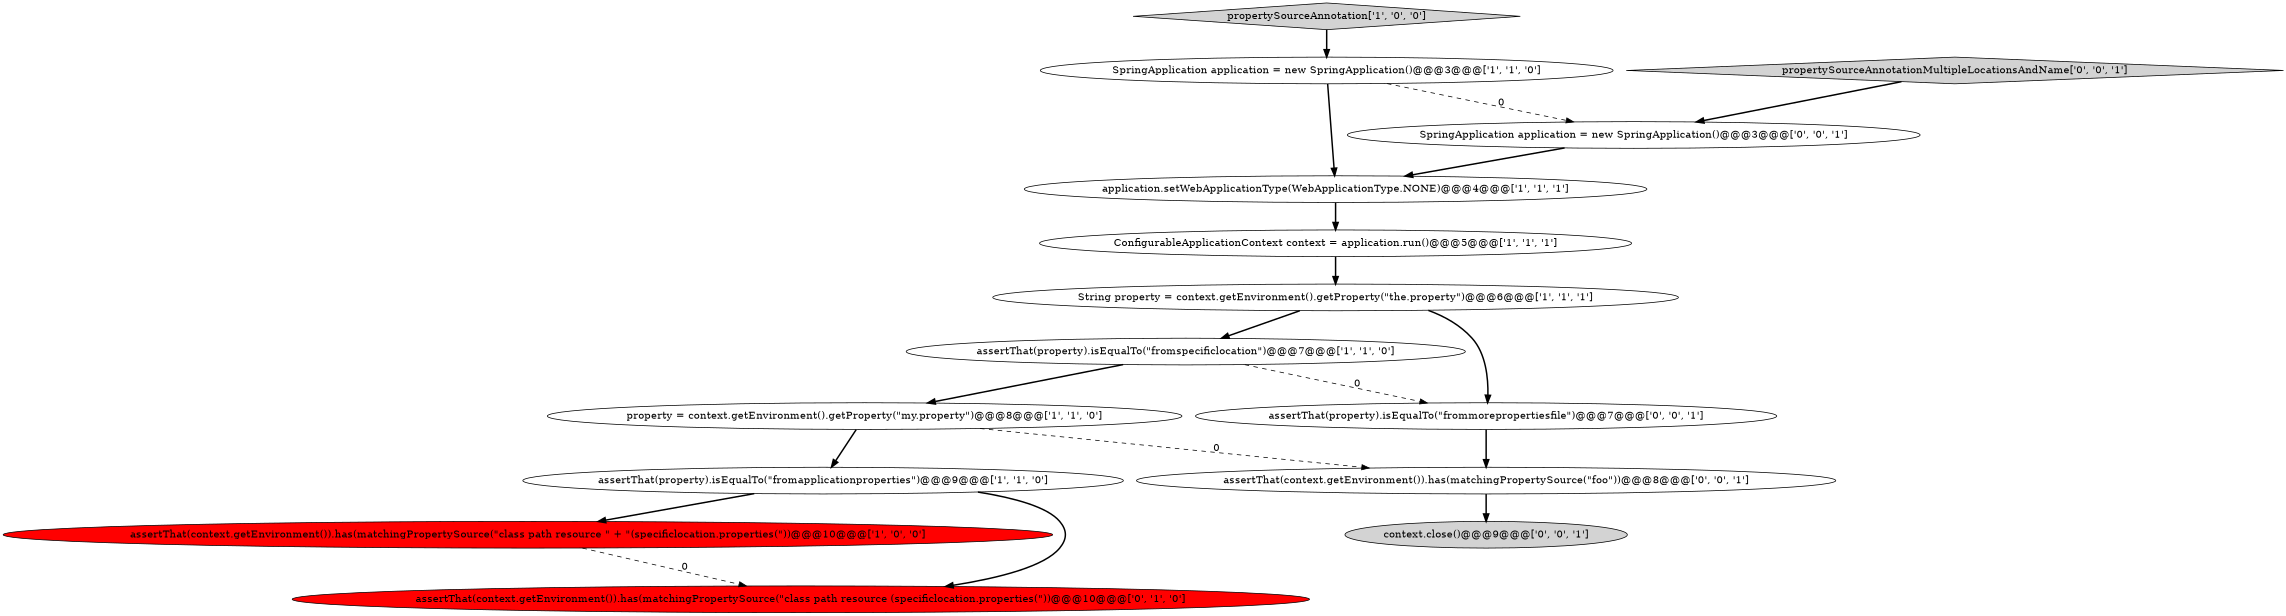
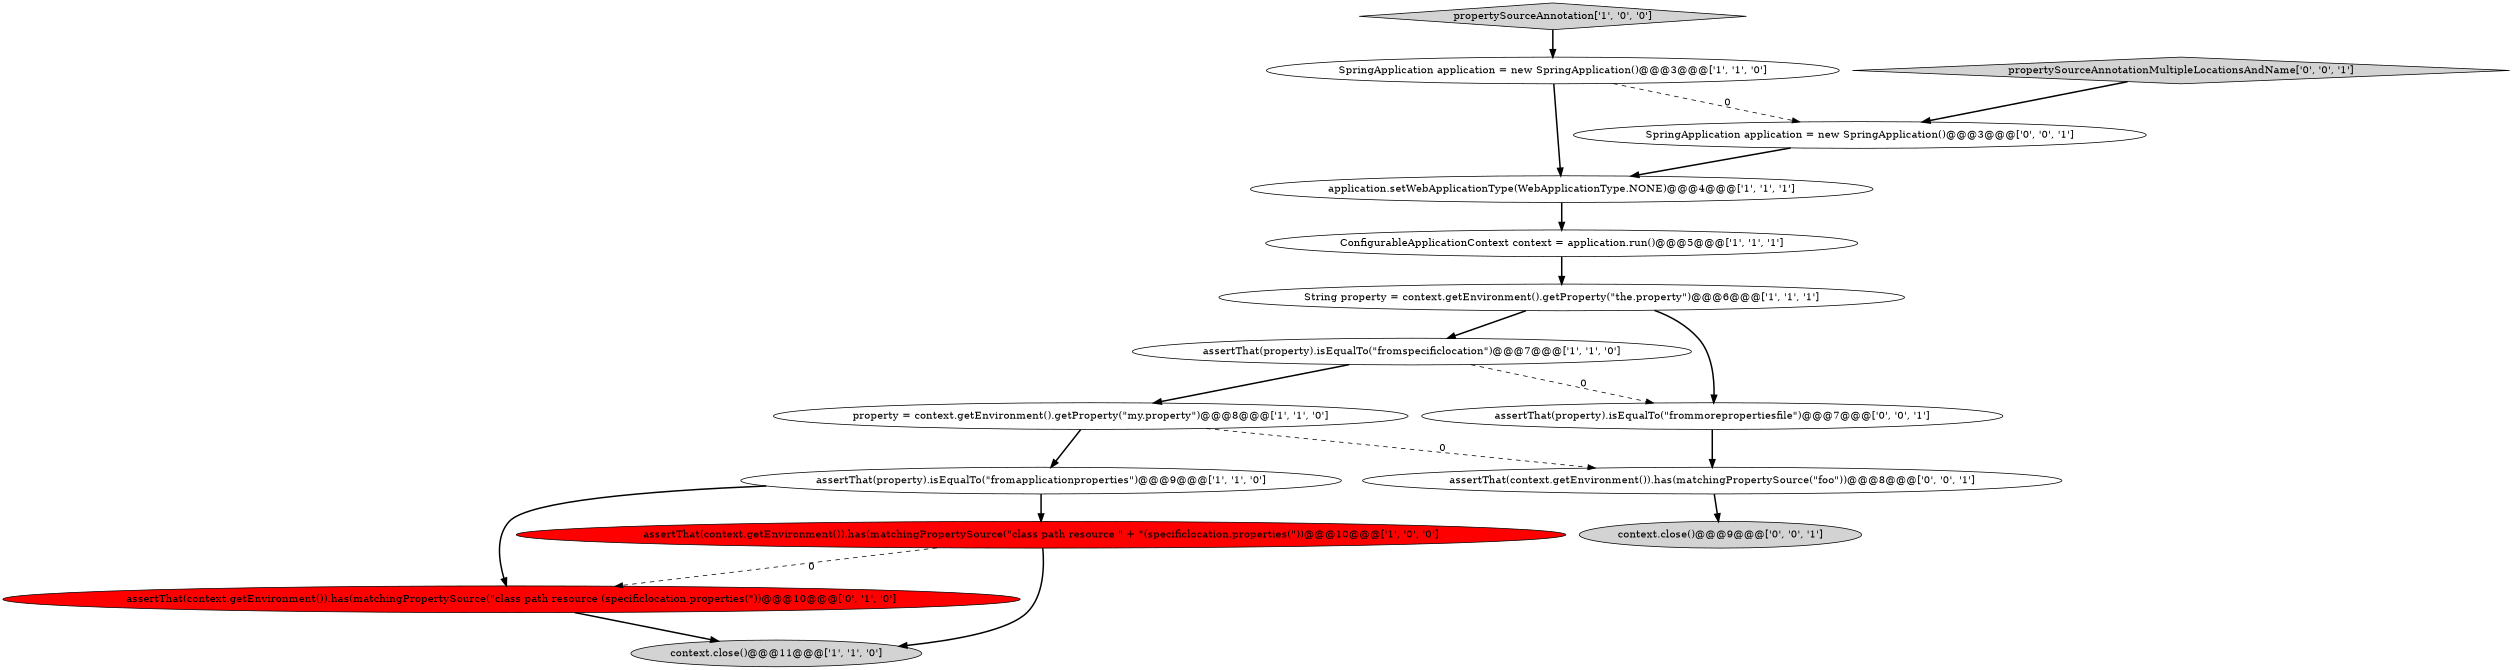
node "context.close()@@@11@@@['1', '1', '0']": added
